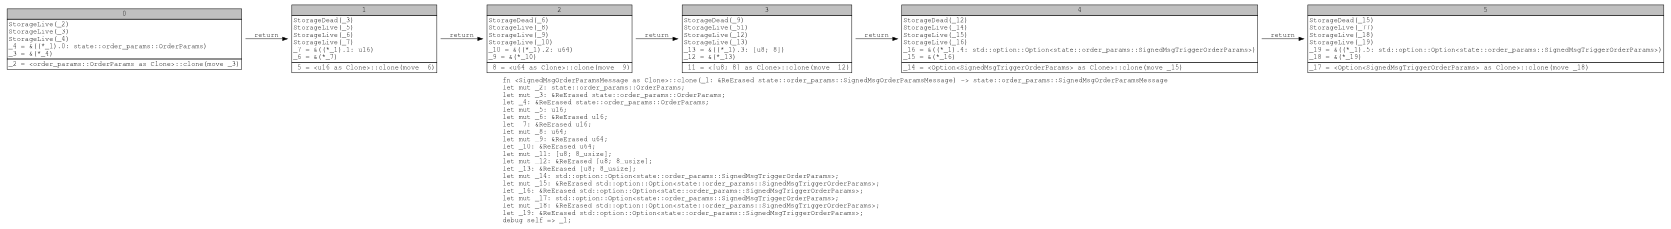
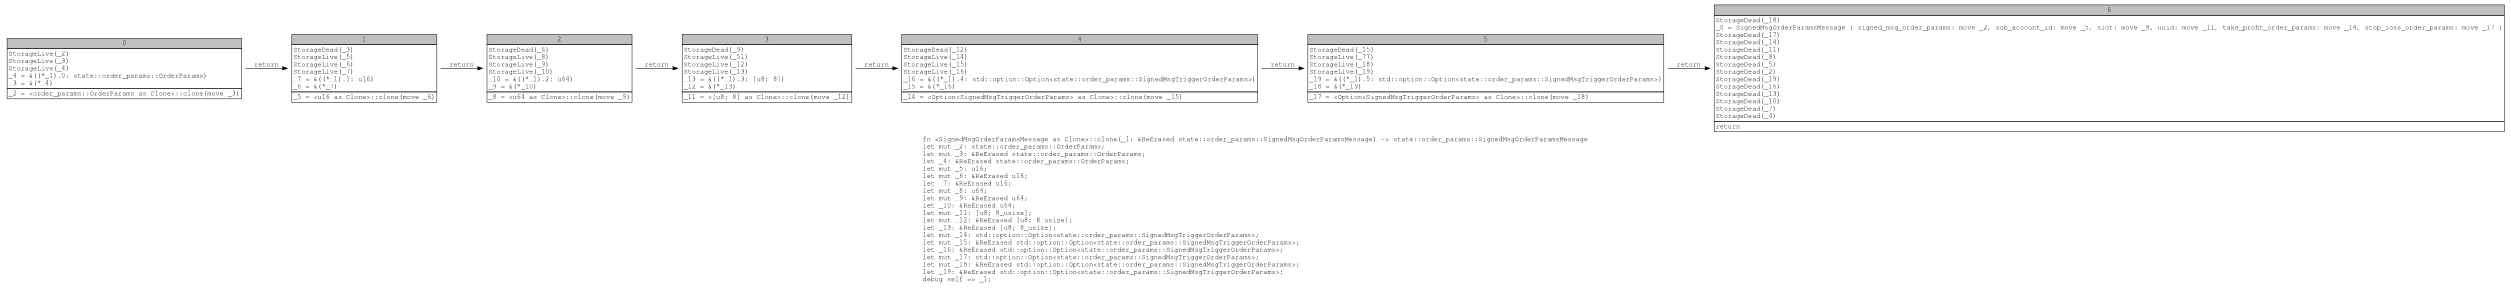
node "6": added
